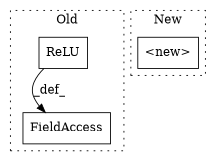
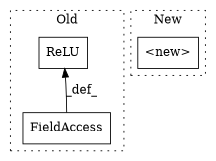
edge "ReLU" -> "FieldAccess": reversed
